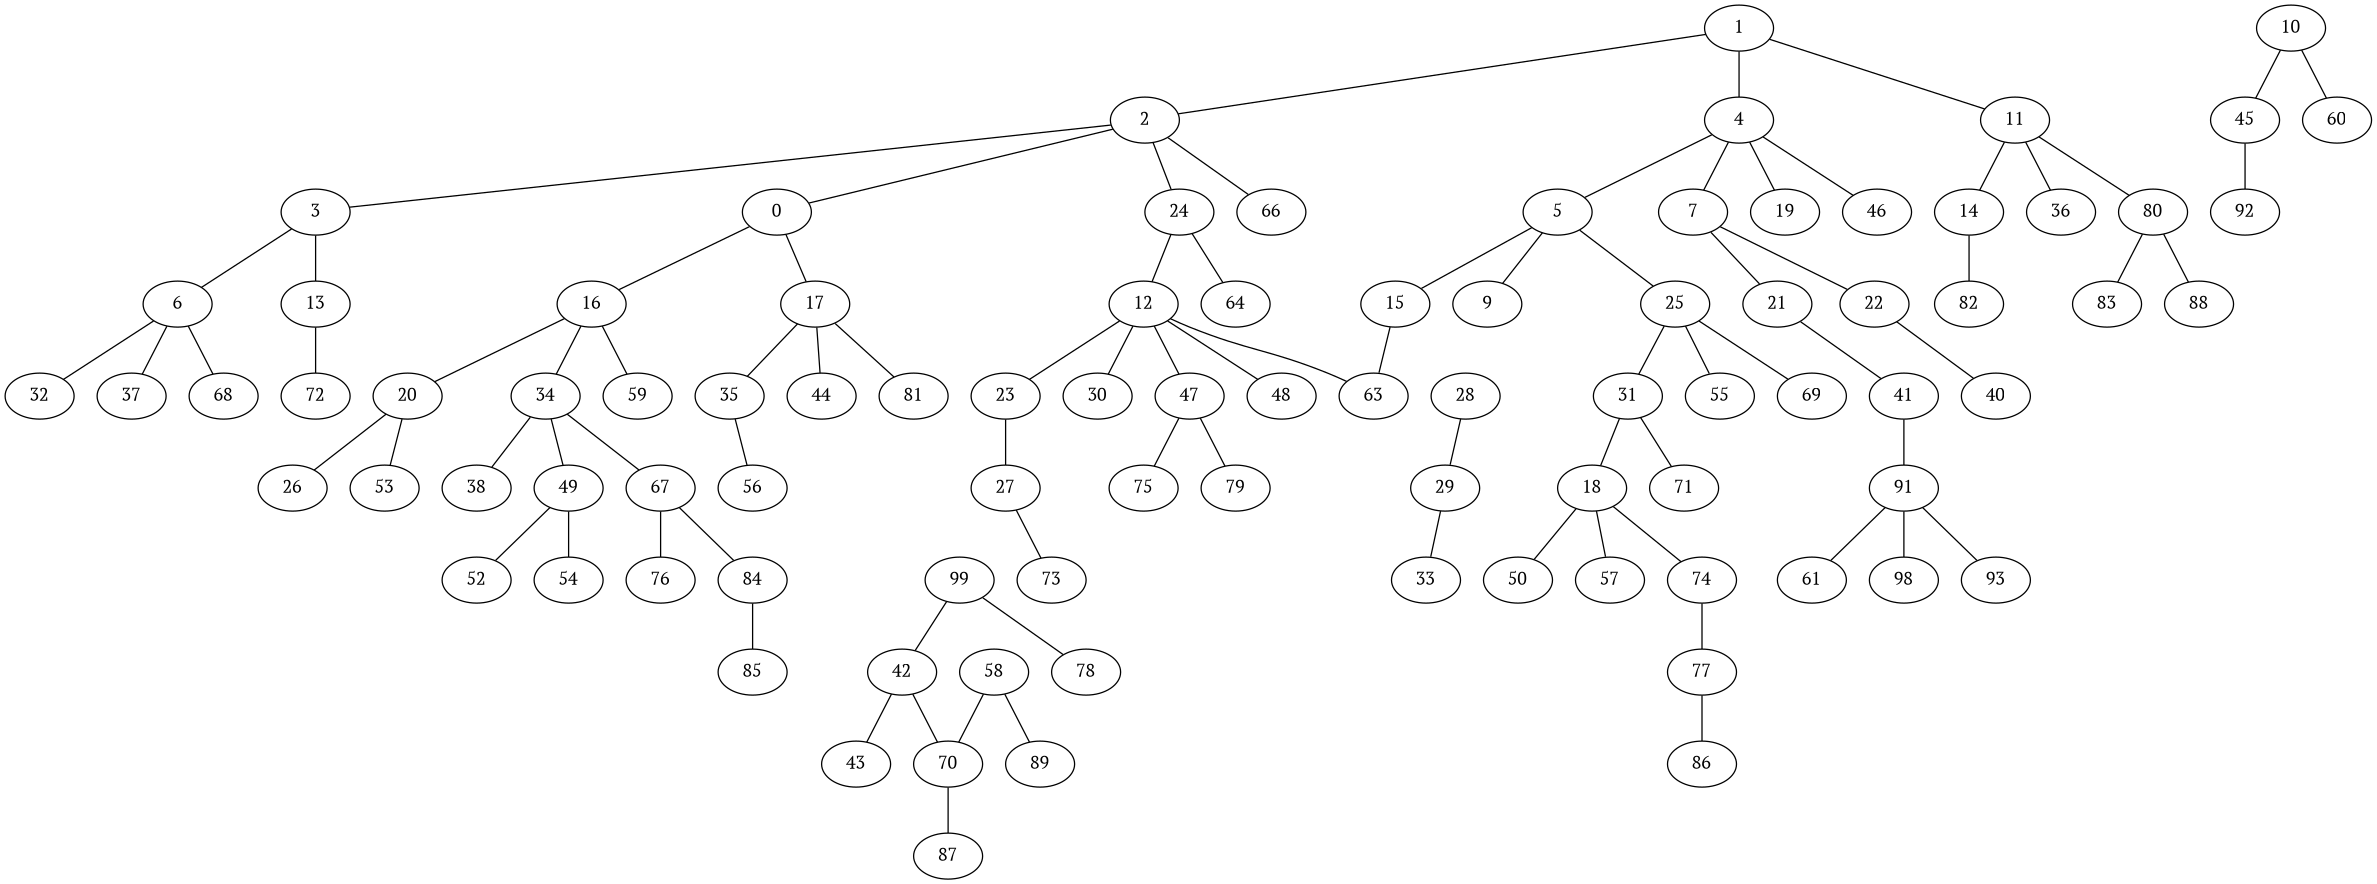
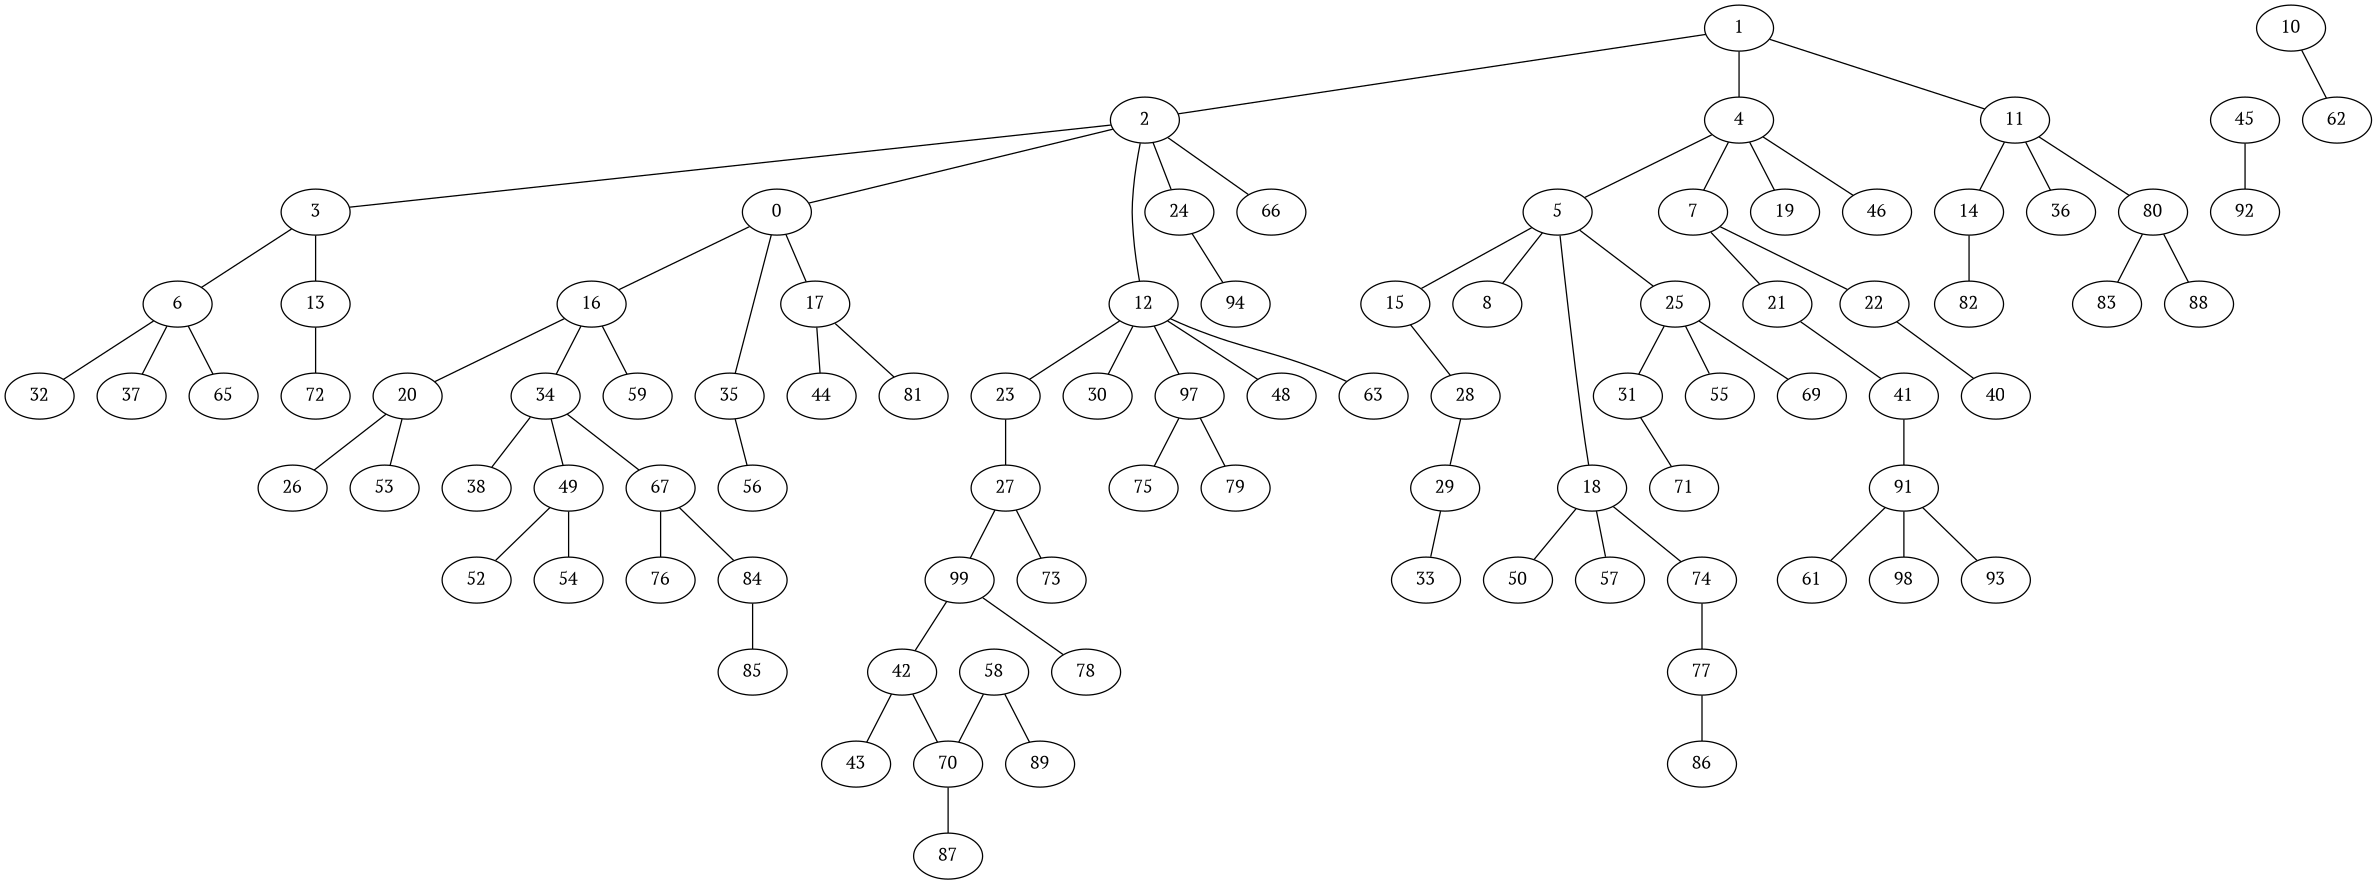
edge "10" -- "45": removed
node "60": label "60" -> "62"
edge "24" -- "12": now "2" -- "12"
node "64": label "64" -> "94"
node "9": label "9" -> "8"
edge "17" -- "35": now "0" -- "35"
edge "15" -- "63": now "15" -- "28"
node "68": label "68" -> "65"
node "47": label "47" -> "97"
edge "31" -- "18": now "5" -- "18"
edge "27" -- "99": added
